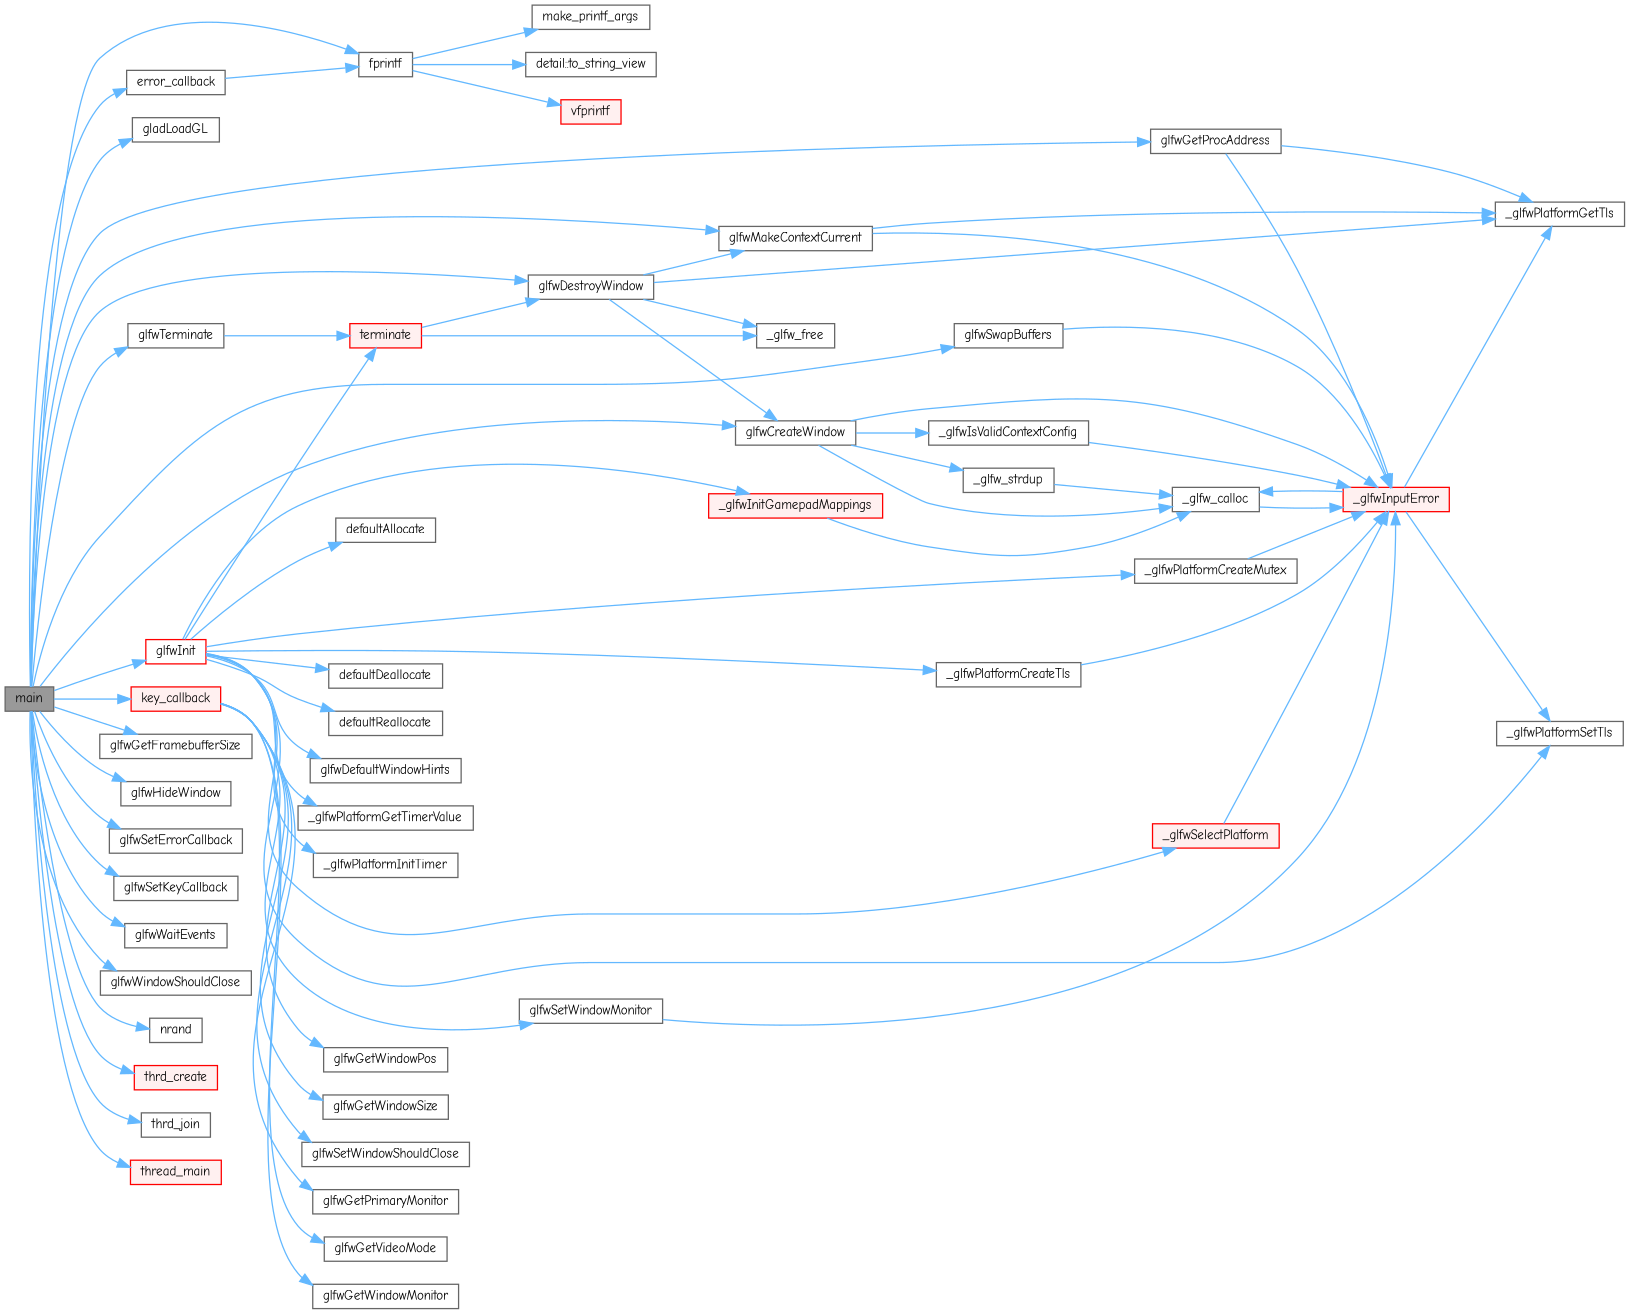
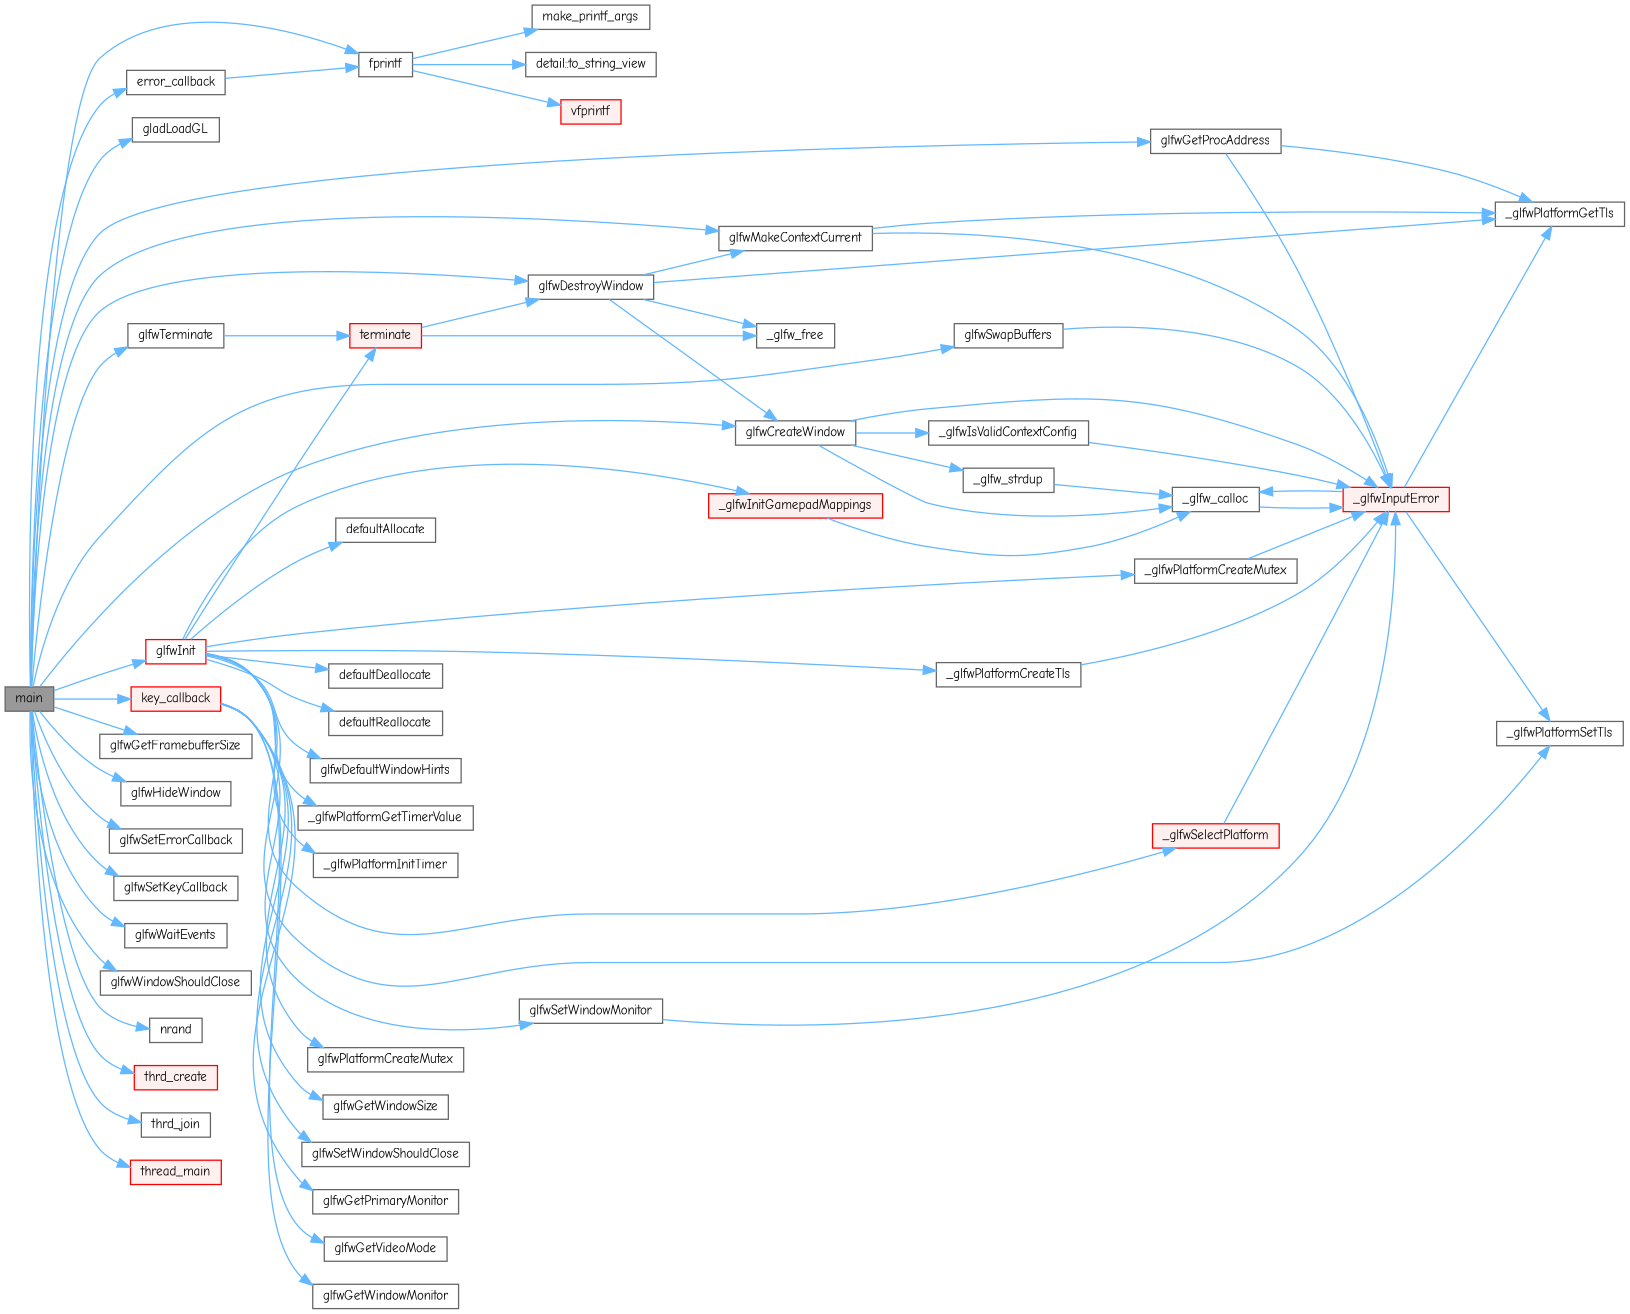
node "glfwGetWindowPos": label "glfwGetWindowPos" -> "glfwPlatformCreateMutex"
